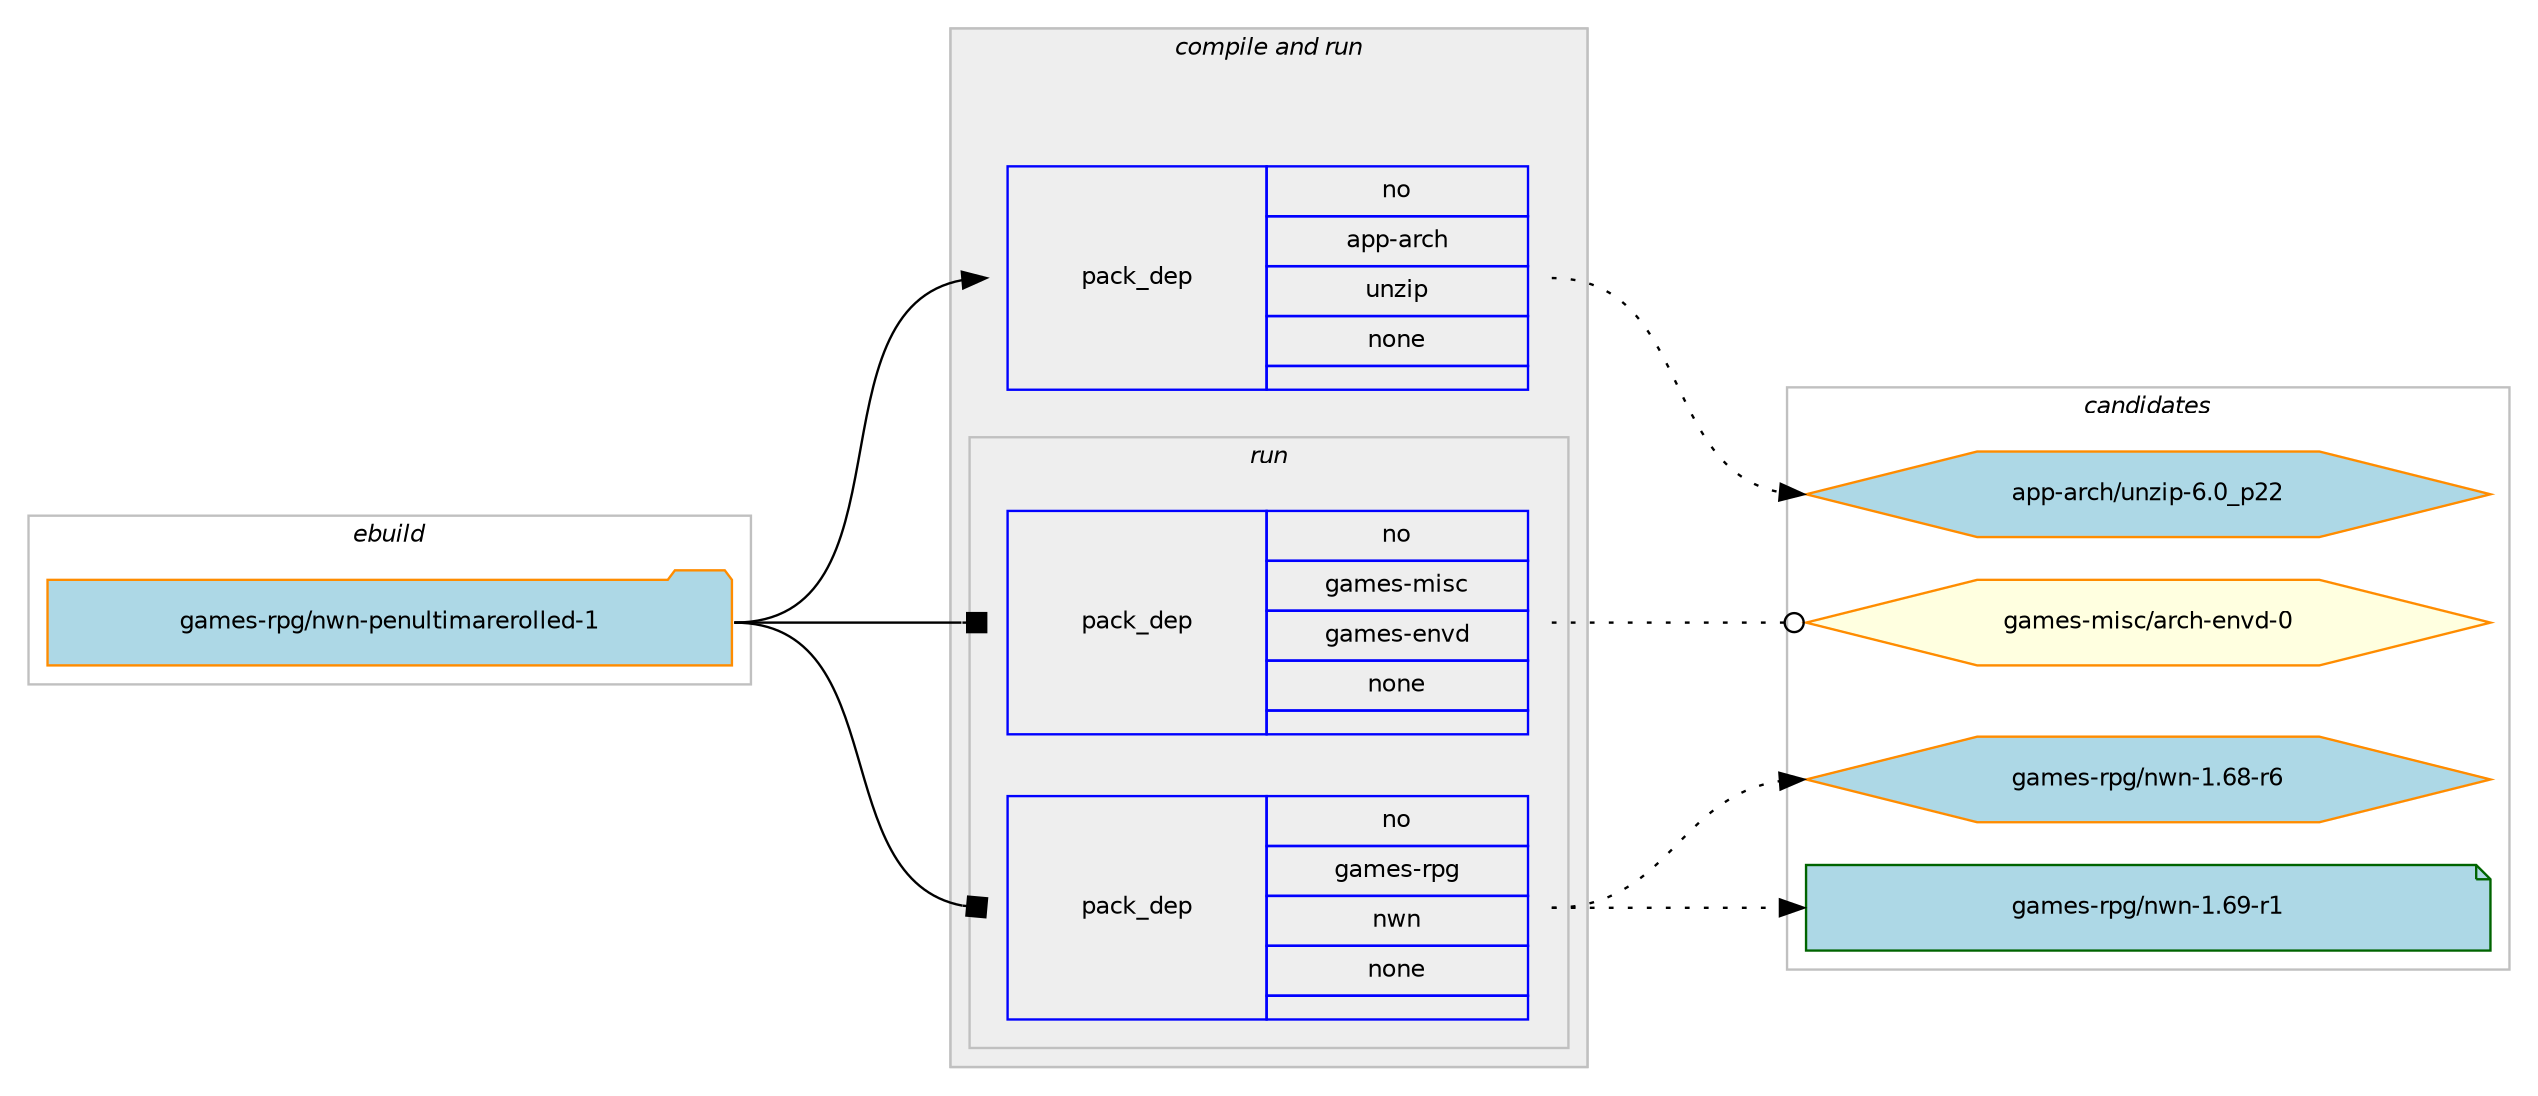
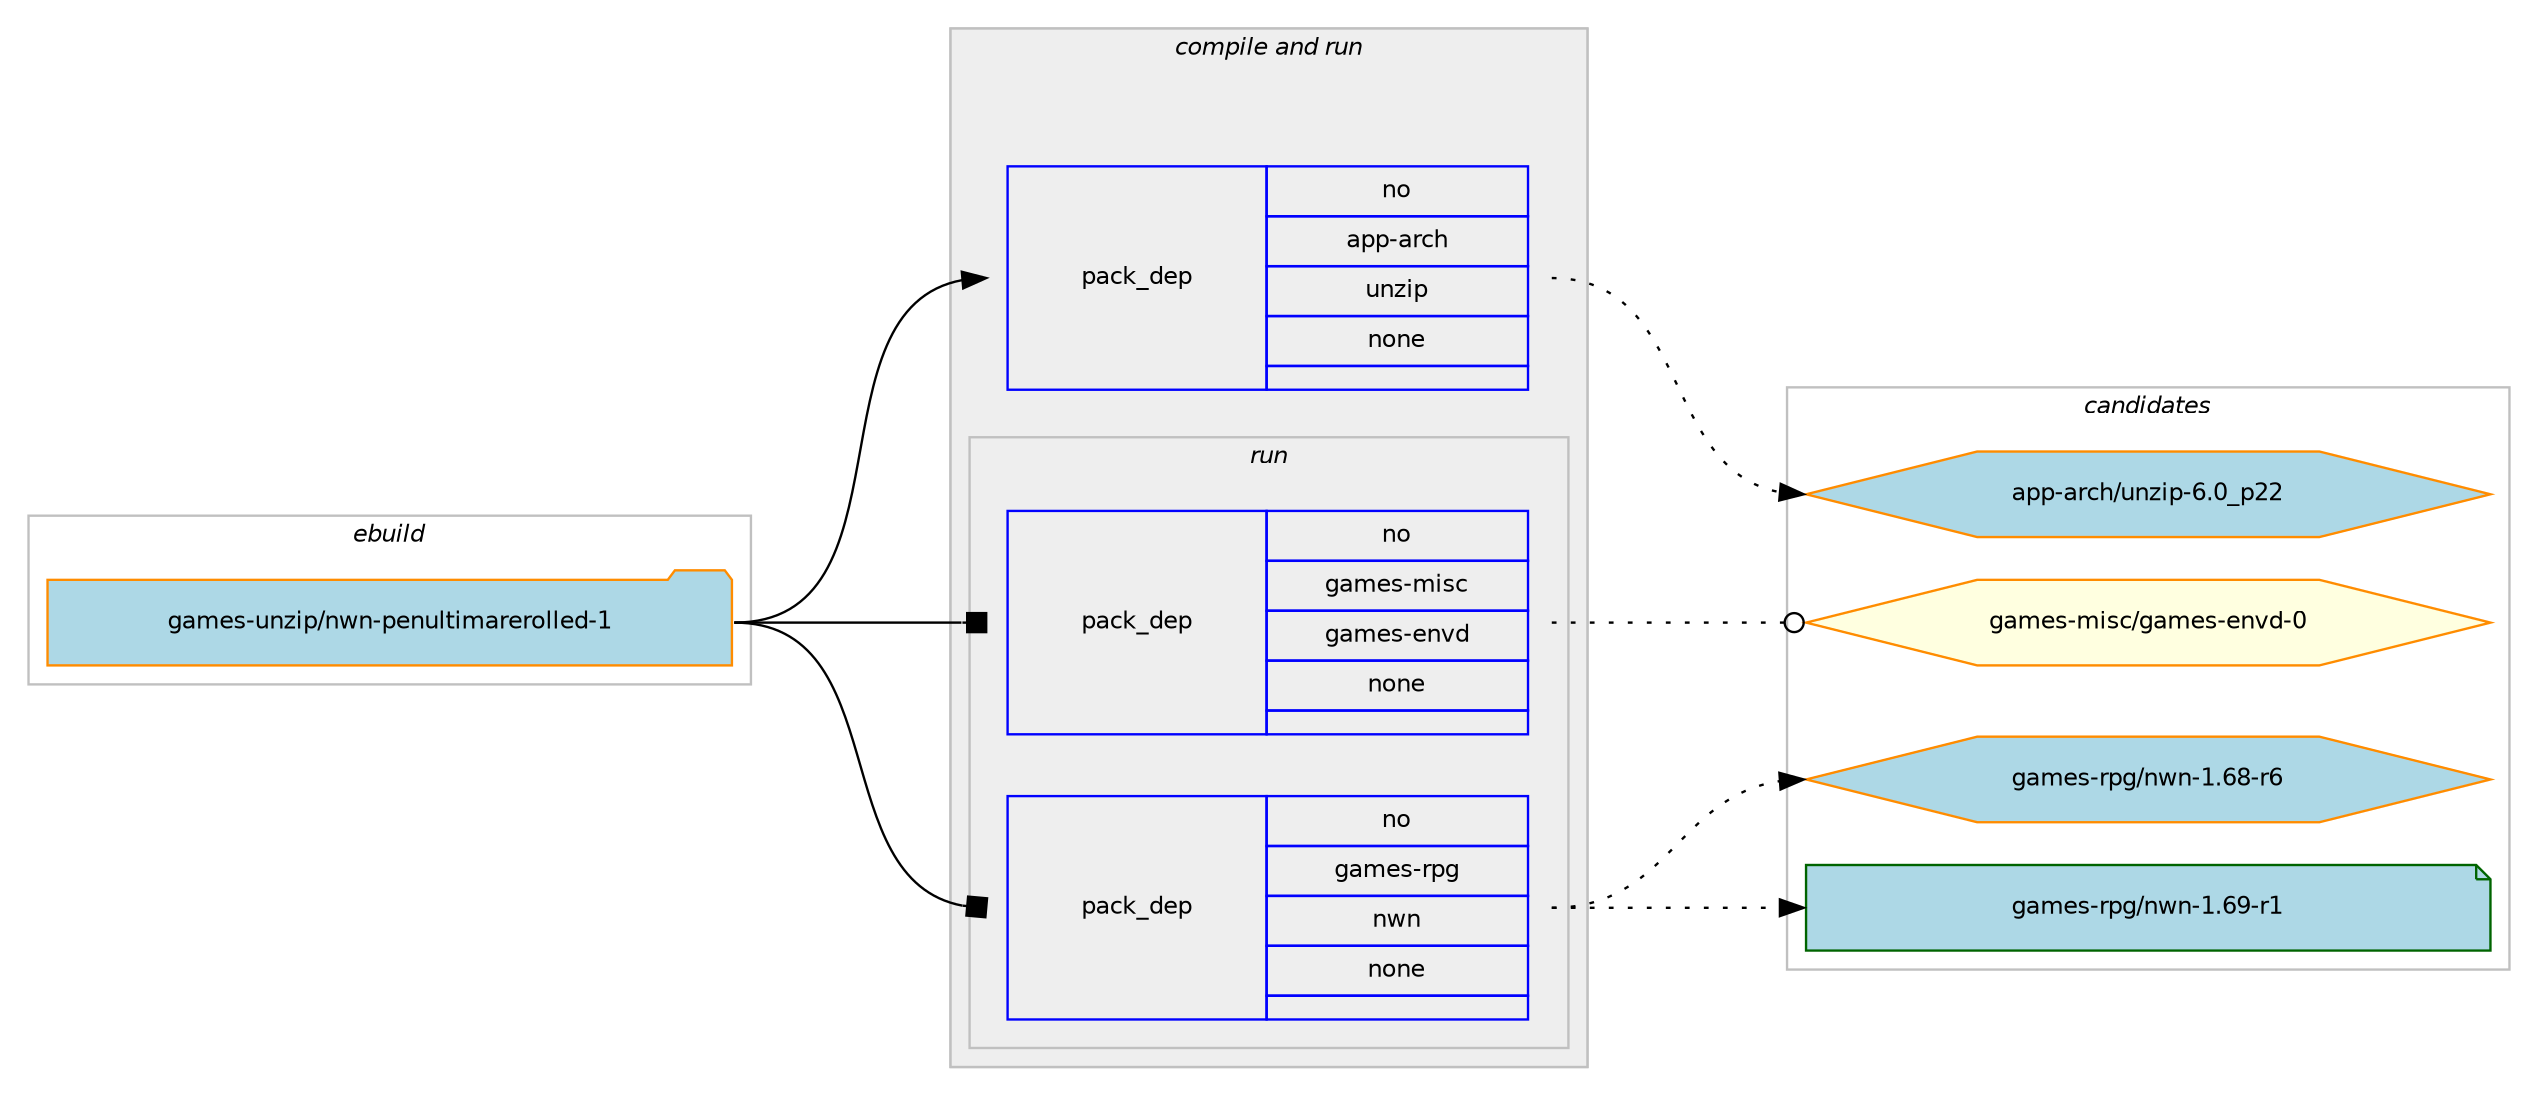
node "games-rpg/nwn-penultimarerolled-1": label "games-rpg/nwn-penultimarerolled-1" -> "games-unzip/nwn-penultimarerolled-1"
node "games-misc/arch-envd-0": label "games-misc/arch-envd-0" -> "games-misc/games-envd-0"
